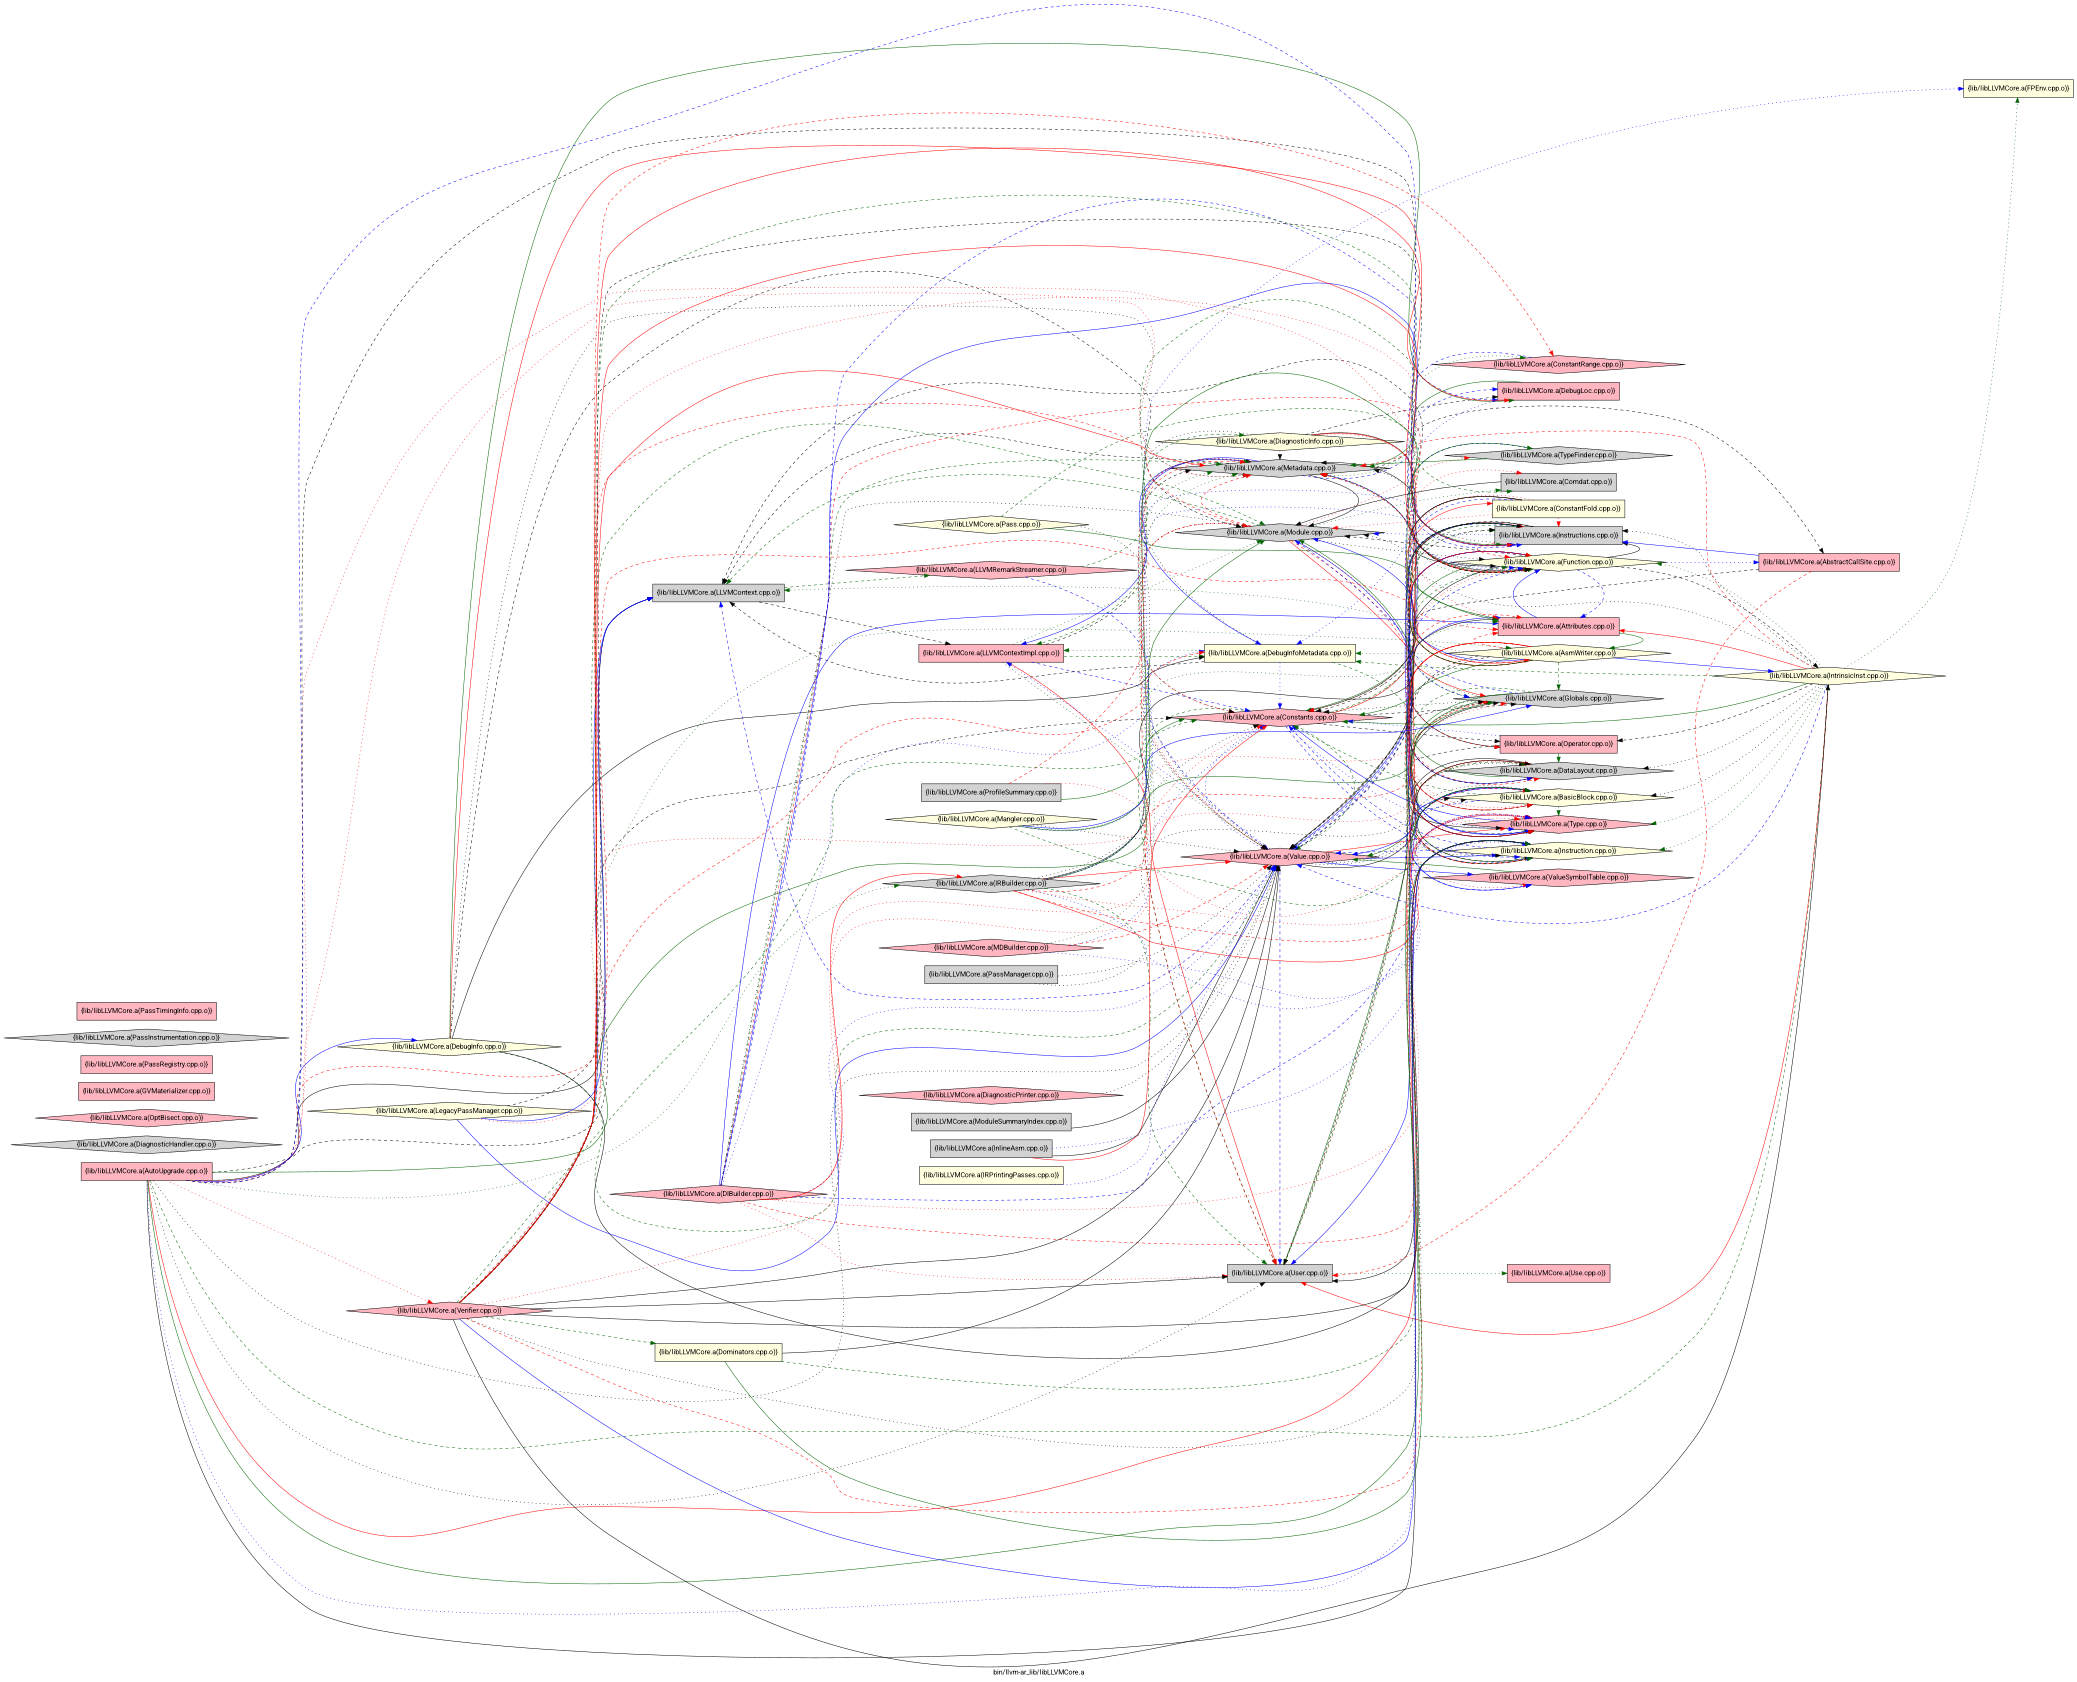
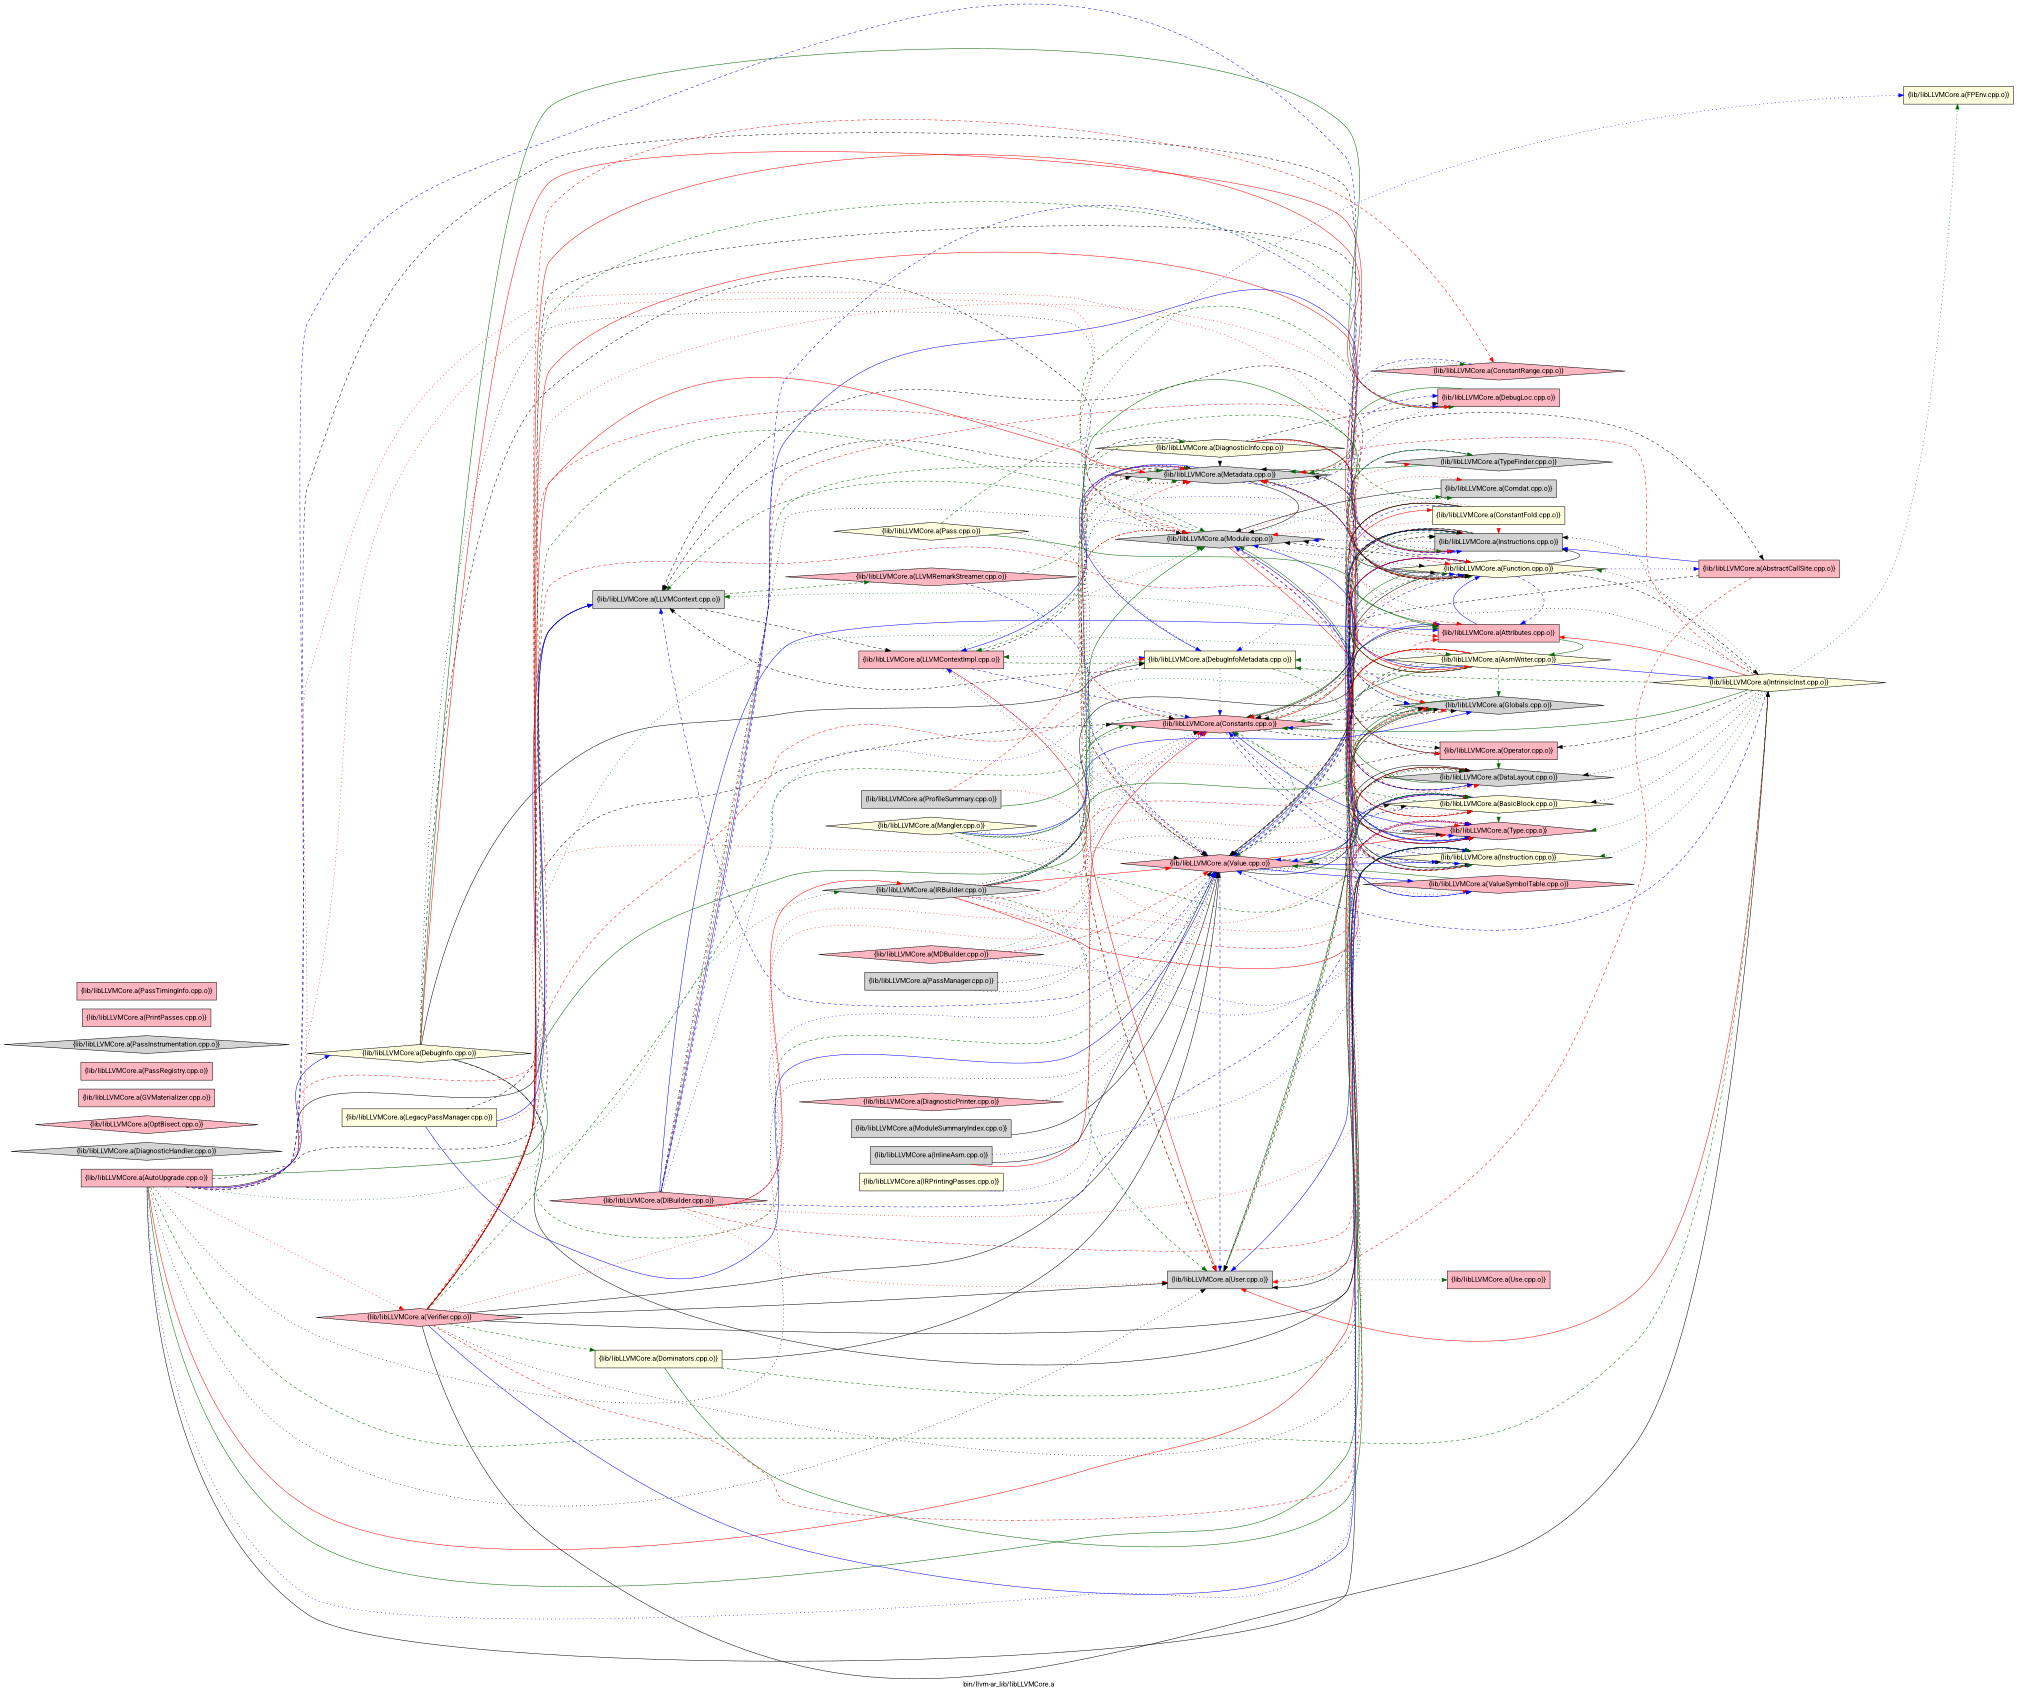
edge "{lib/libLLVMCore.a(DiagnosticInfo.cpp.o)}" -> "{lib/libLLVMCore.a(Value.cpp.o)}": style dotted -> dashed
node "{lib/libLLVMCore.a(PrintPasses.cpp.o)}": added
node "{lib/libLLVMCore.a(LegacyPassManager.cpp.o)}": shape diamond -> box
